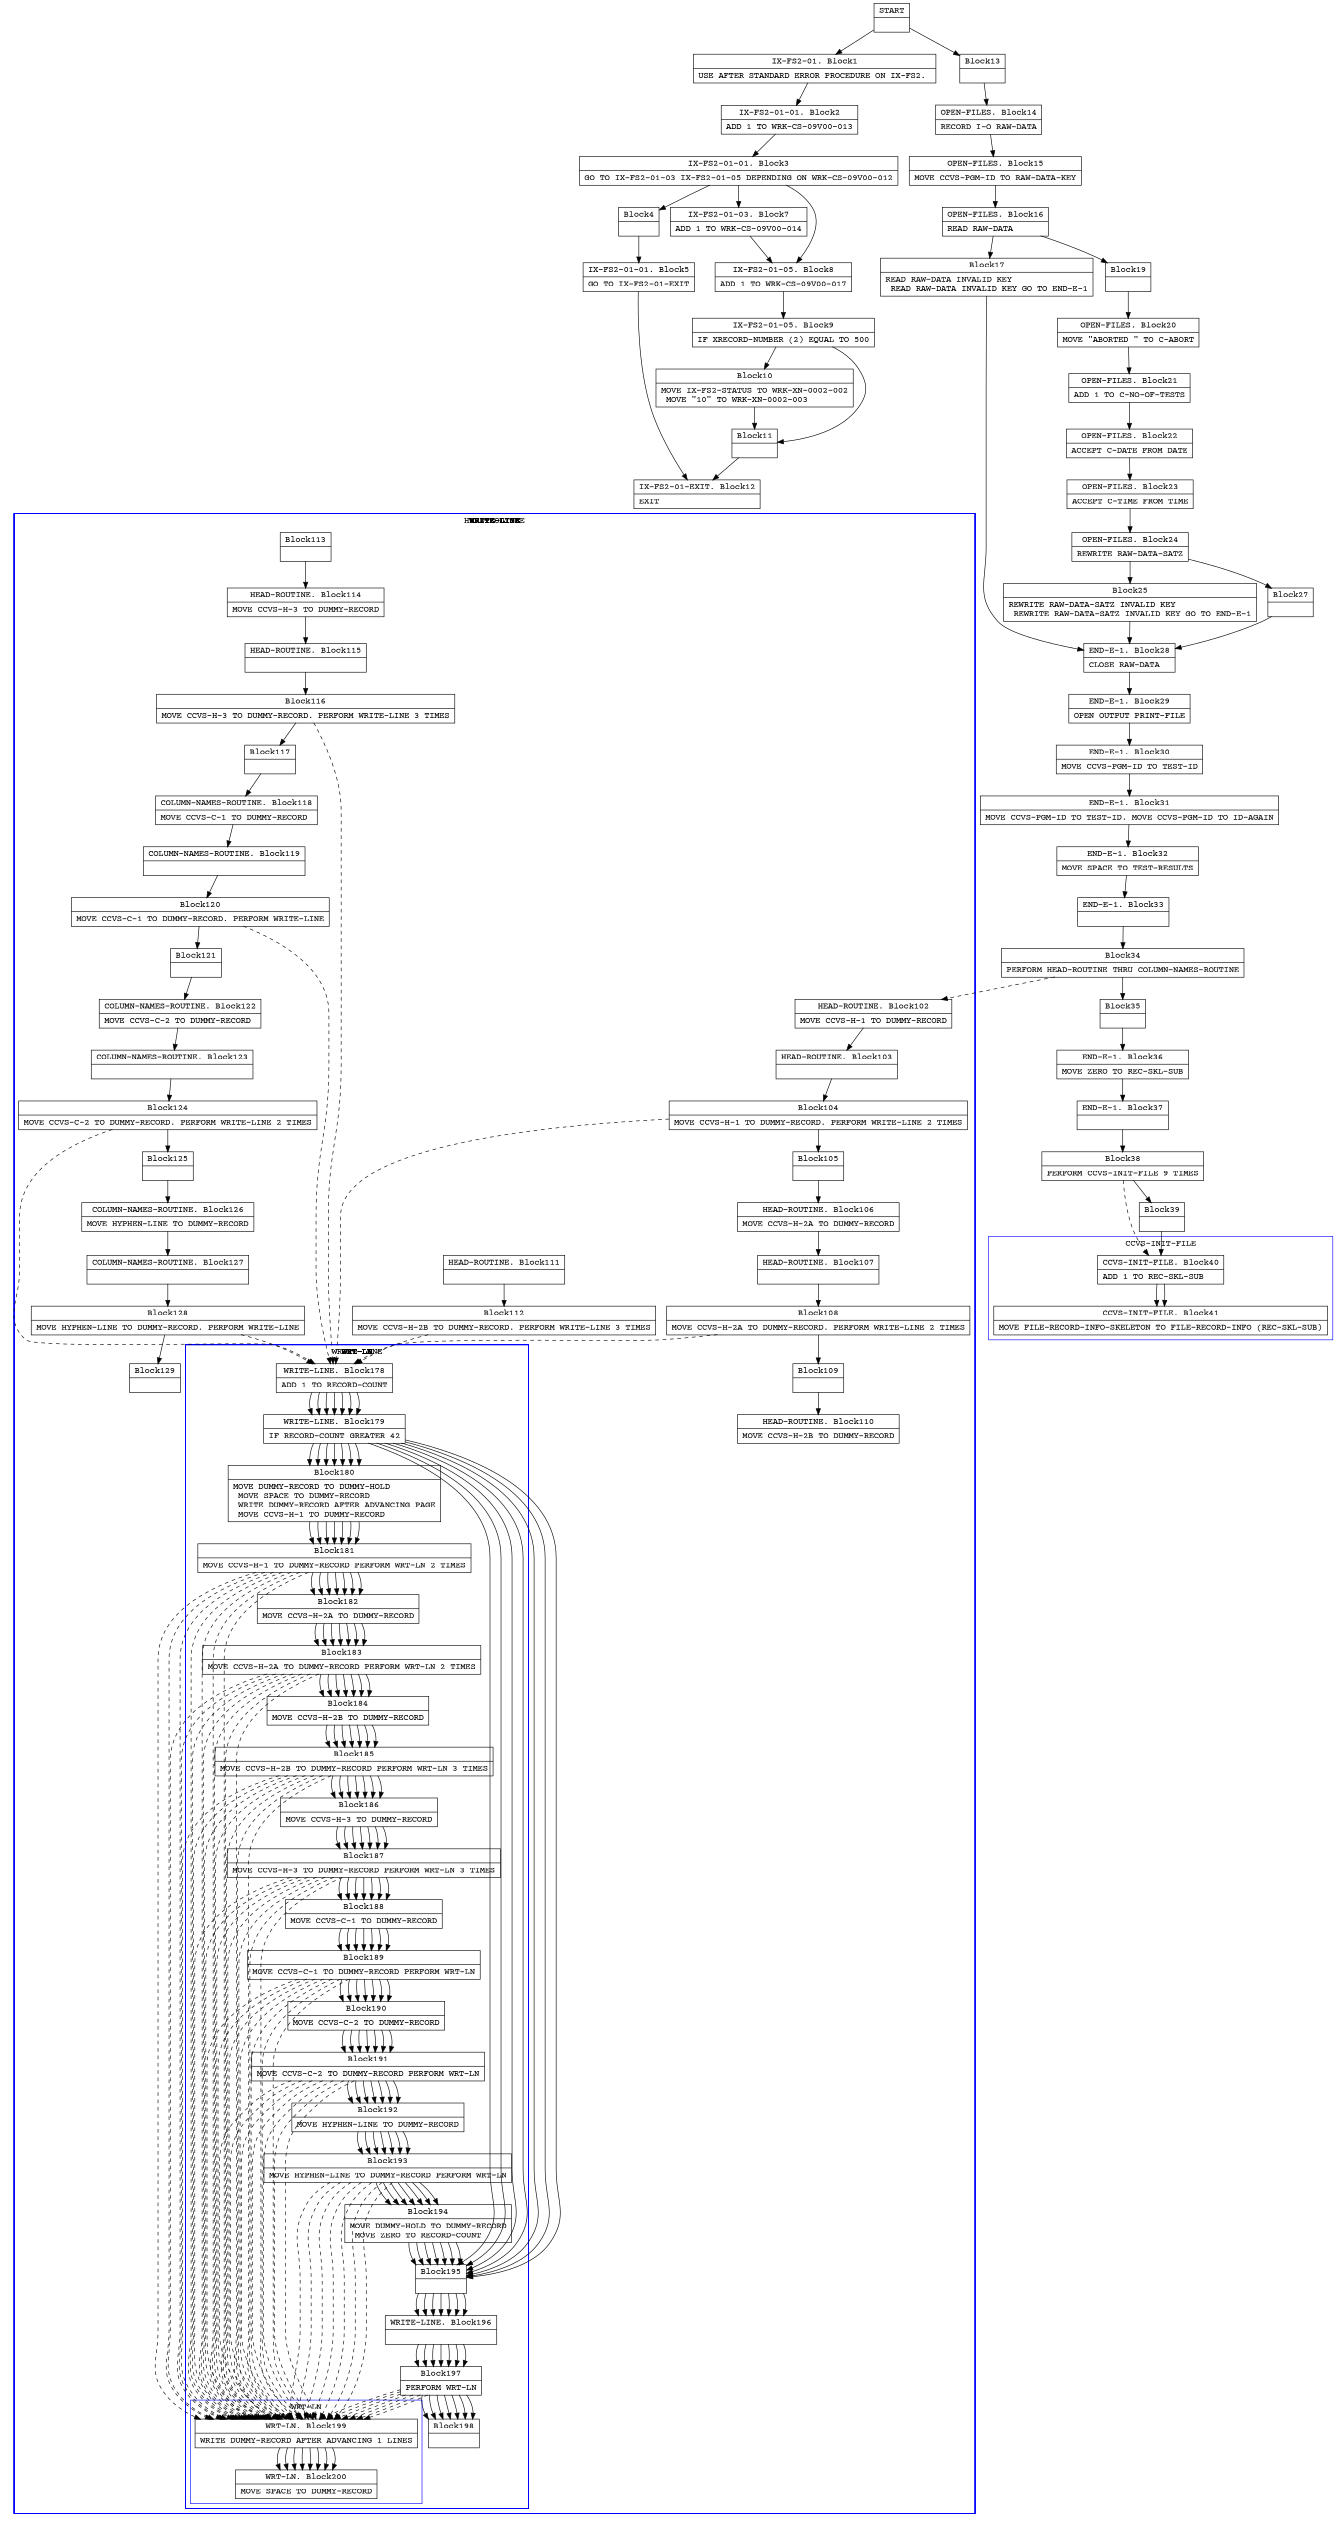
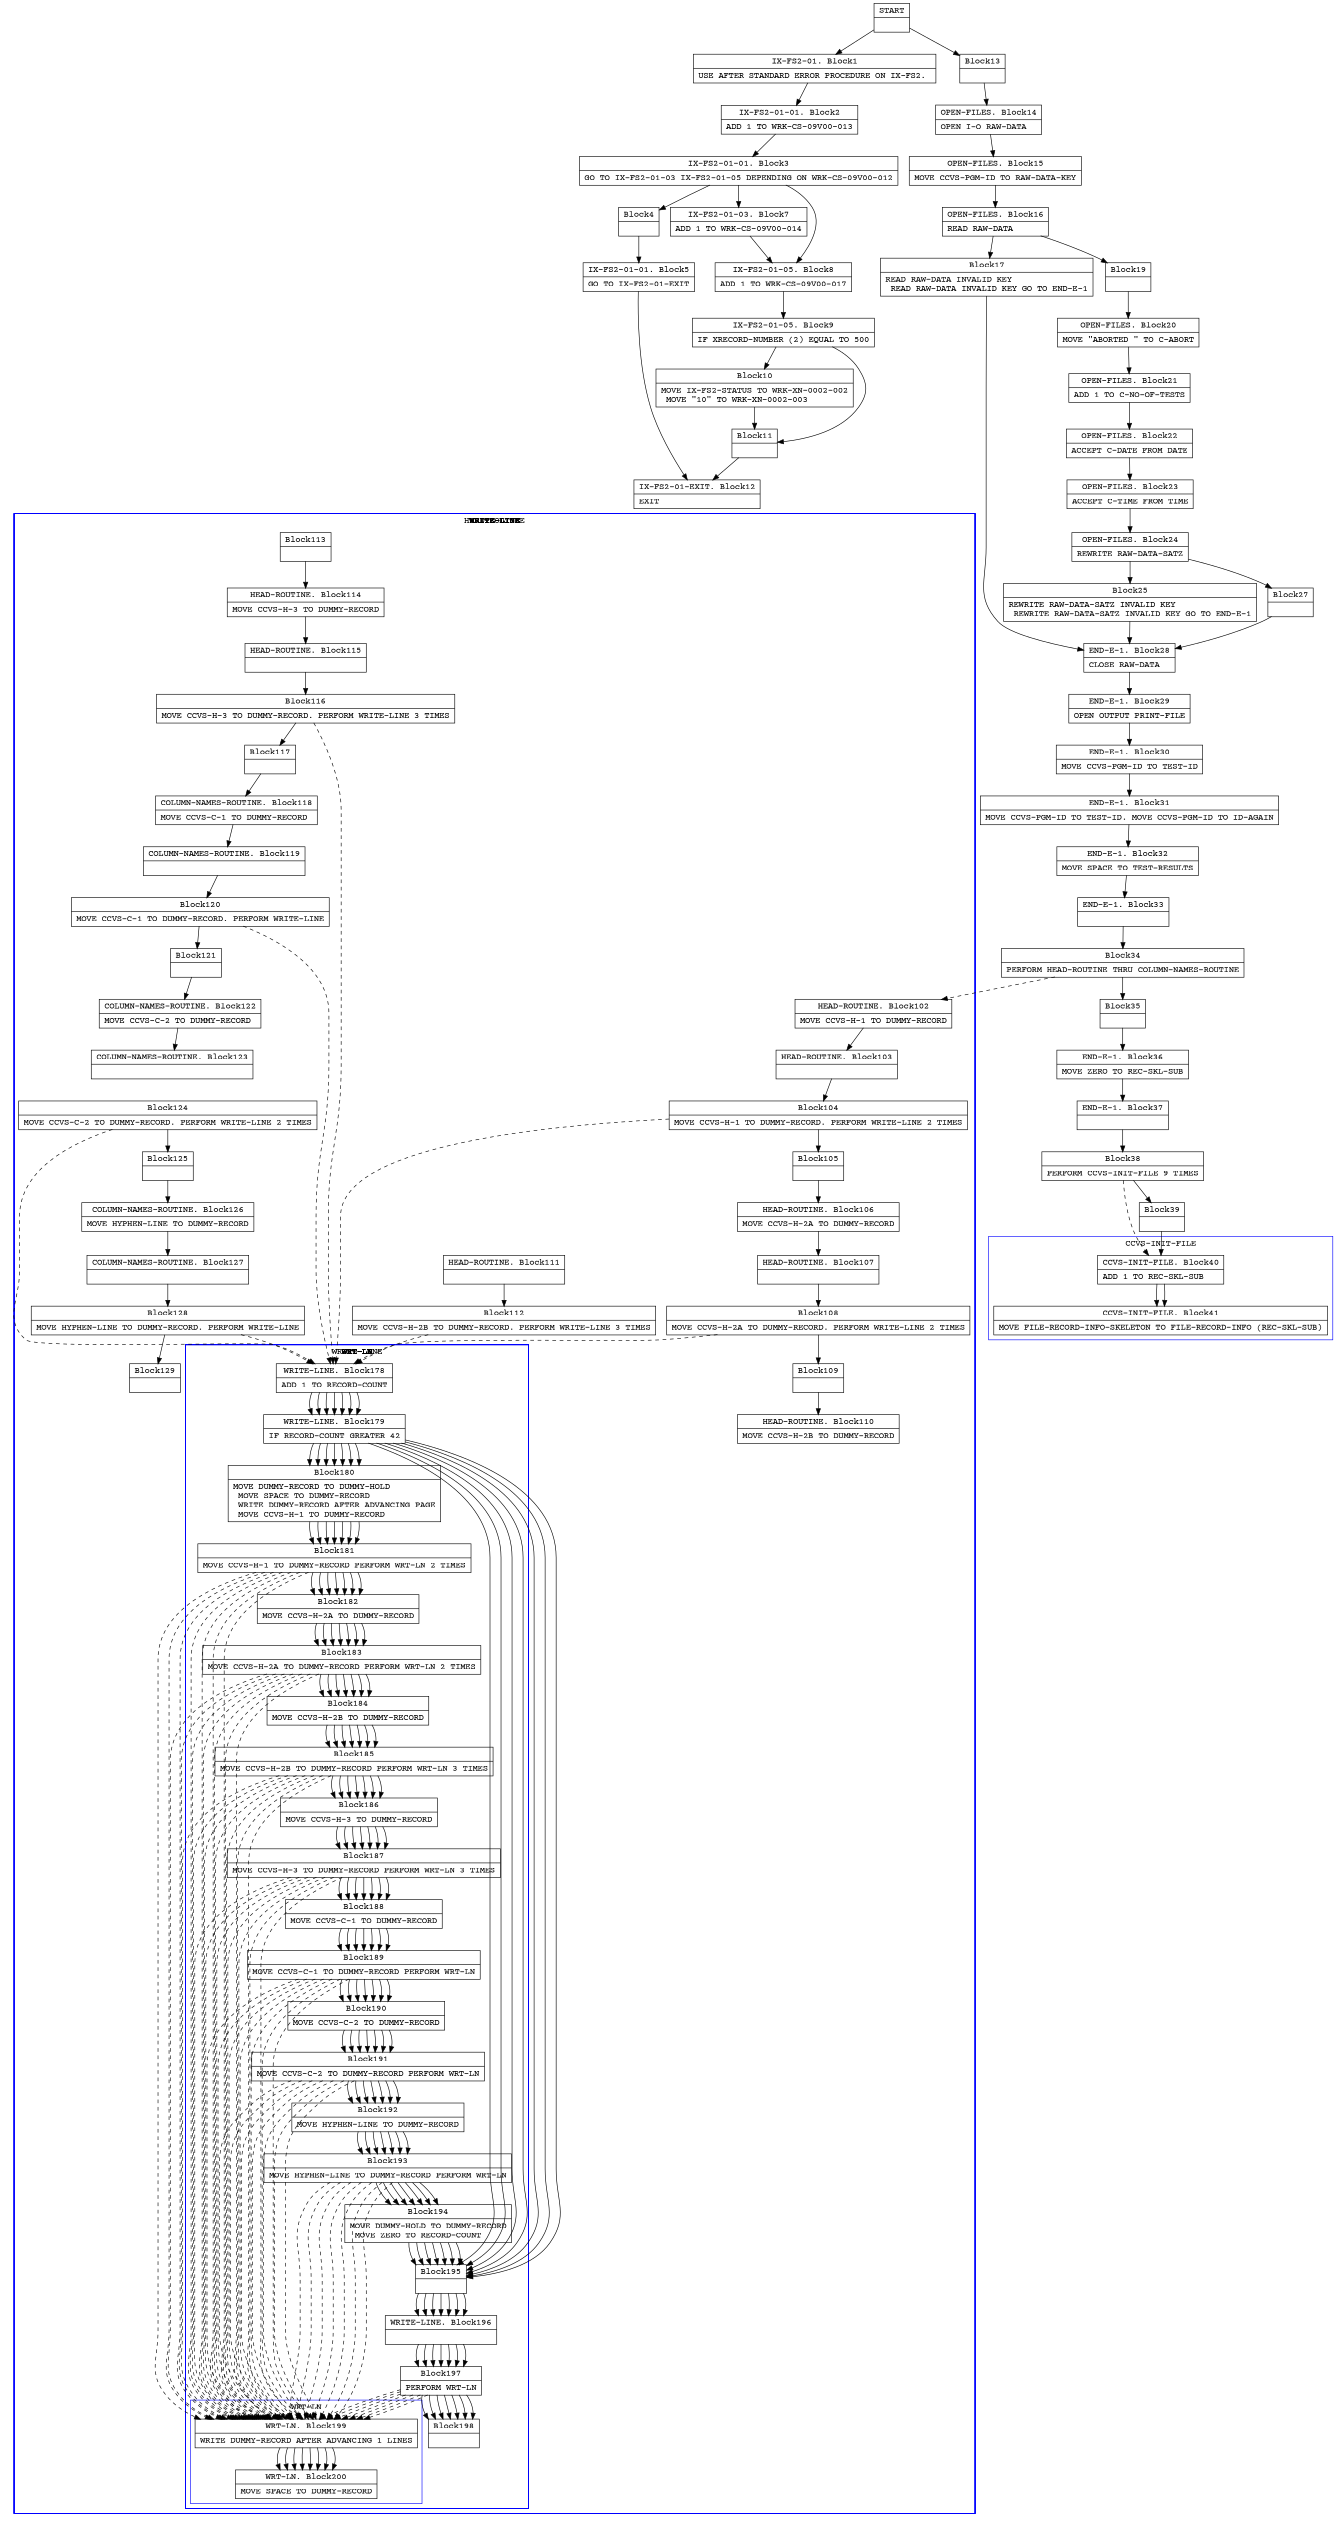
node "OPEN-FILES. Block14": text "RECORD I-O RAW-DATA" -> "OPEN I-O RAW-DATA"
edge "COLUMN-NAMES-ROUTINE. Block123" -> "Block124": removed
